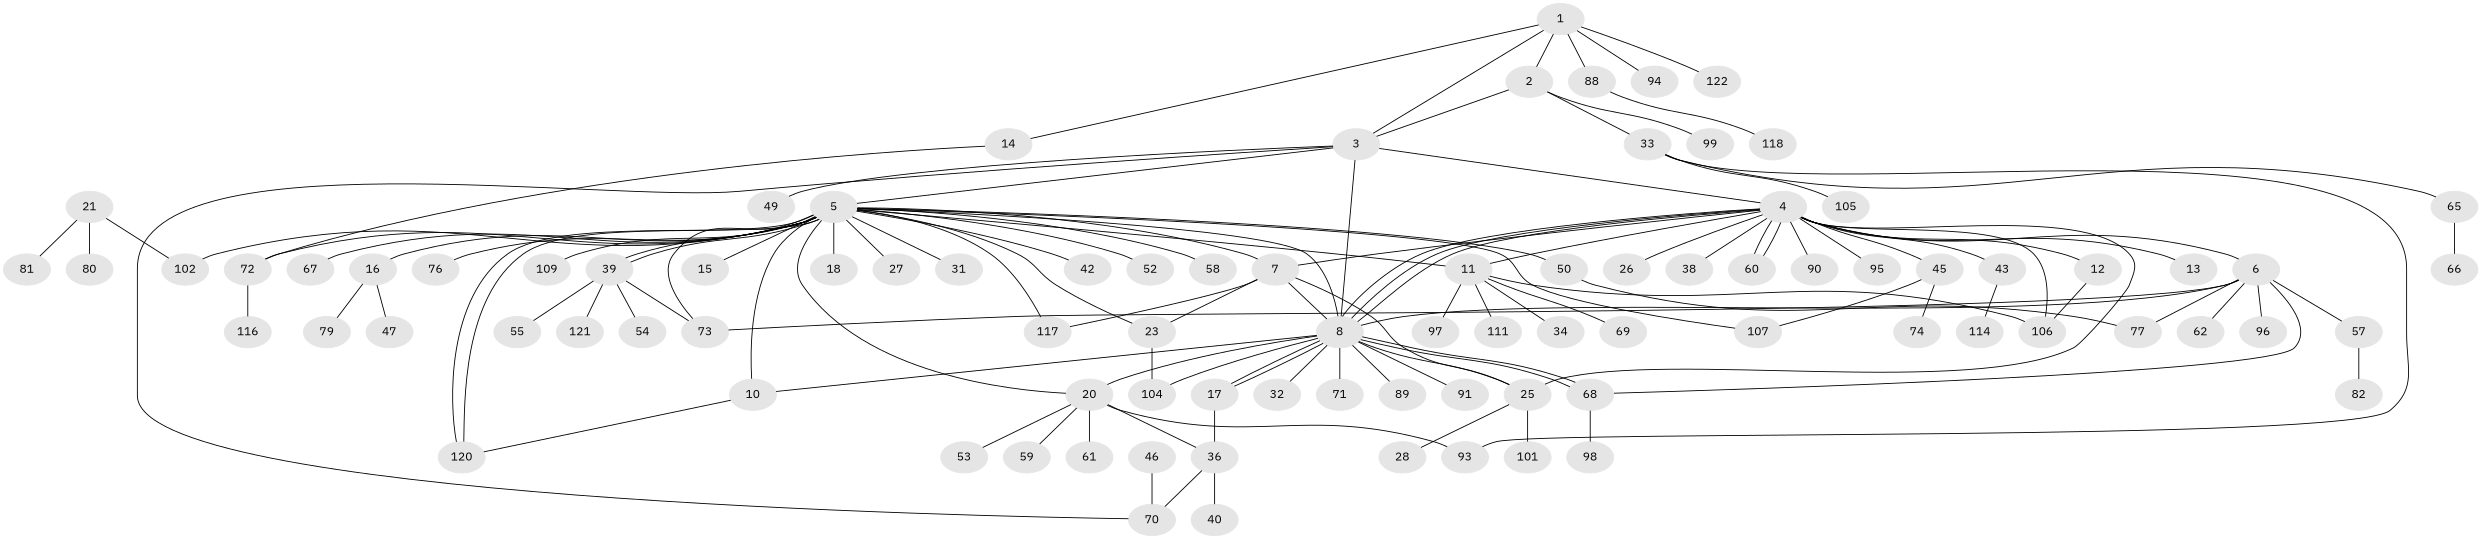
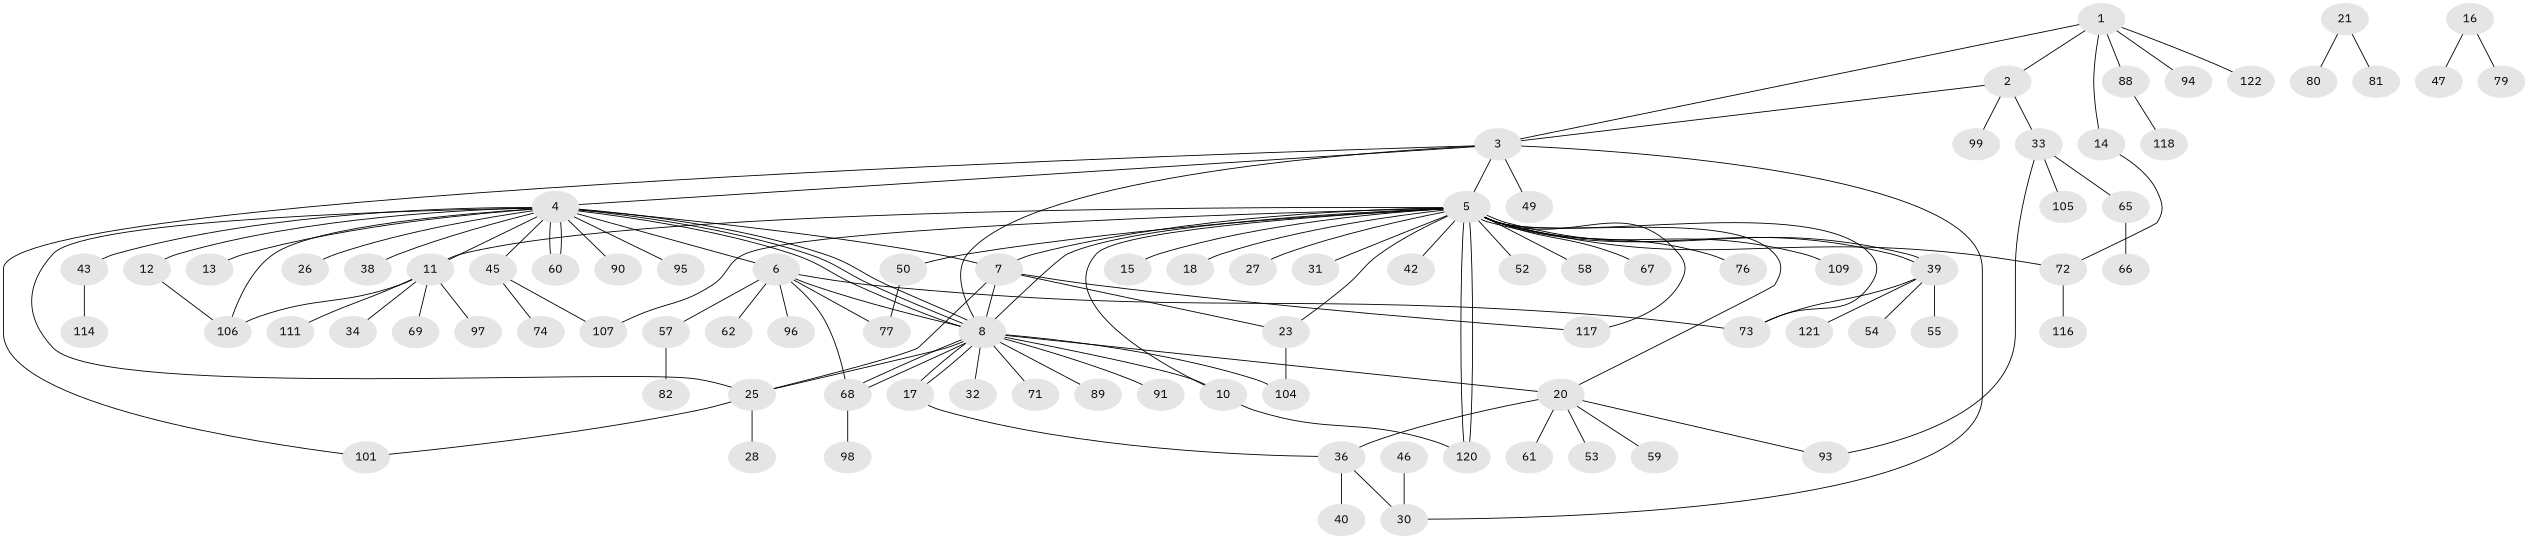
edge "3" -- "101": added
edge "5" -- "16": removed
node "102": removed
node "70": label "70" -> "30"
